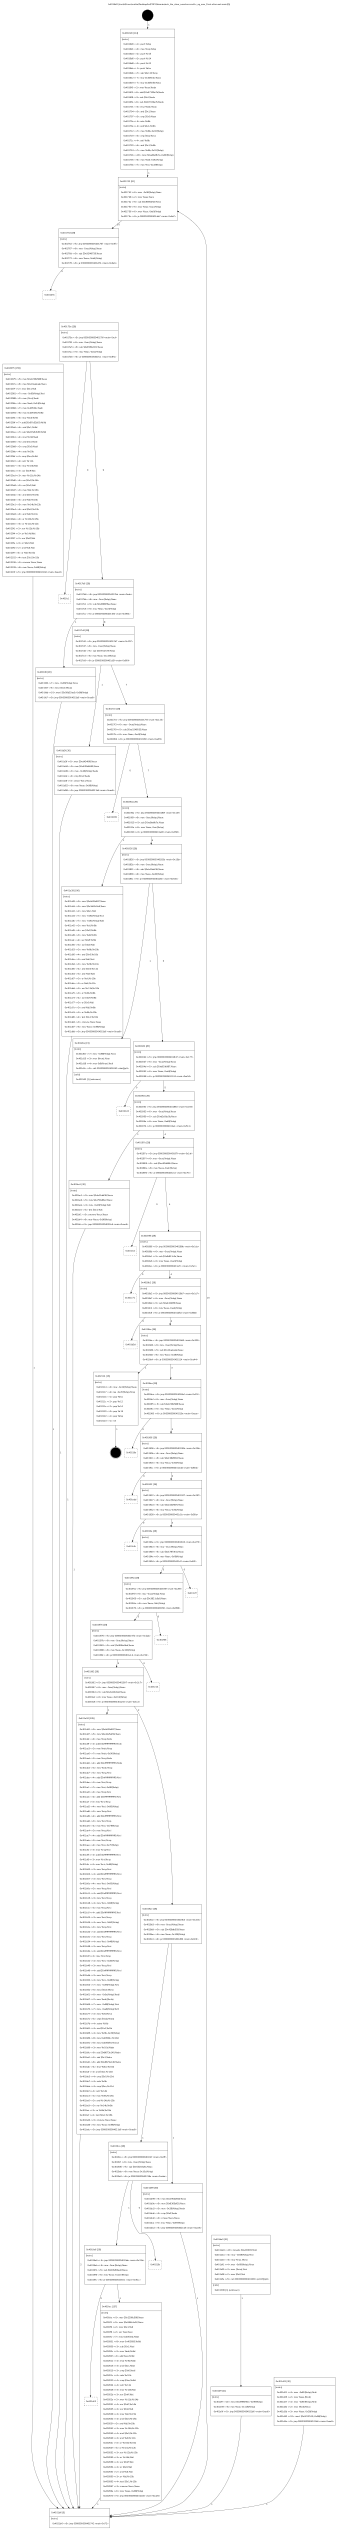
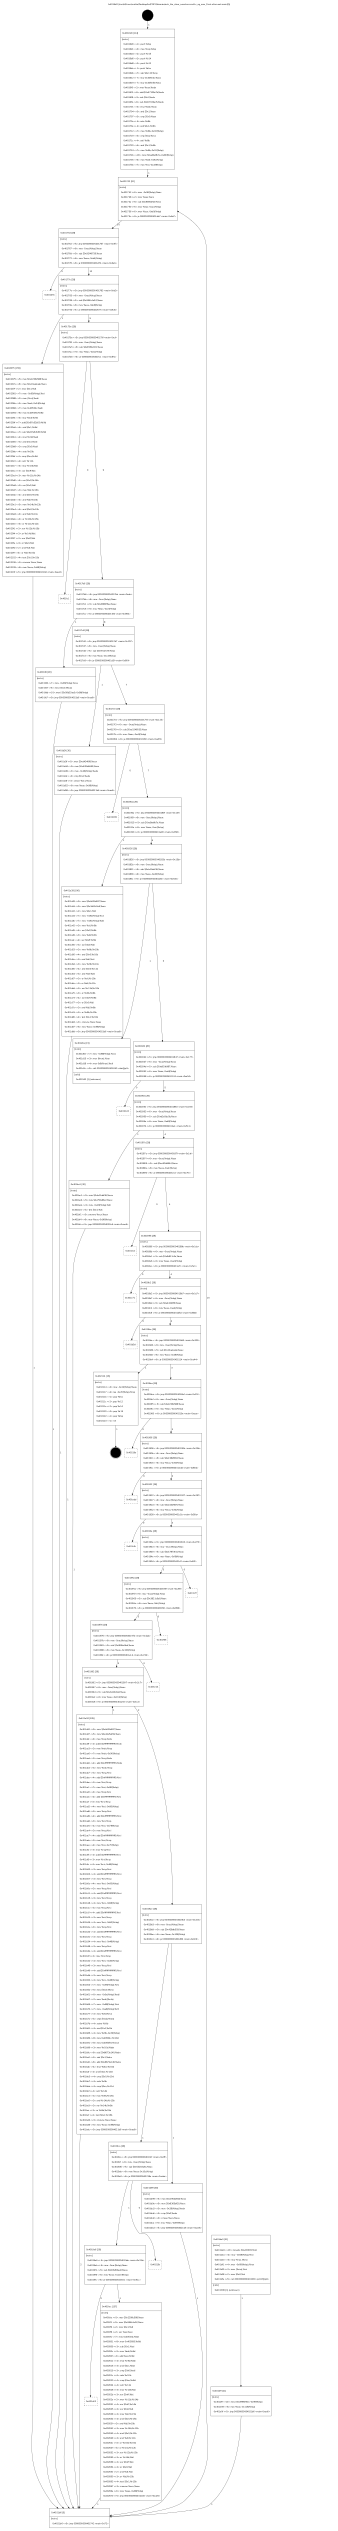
node "0x40177e [28]": added
edge "0x401992 [28]" -> "0x401a92 [335]": reversed
node "0x401d21 [30]": removed
